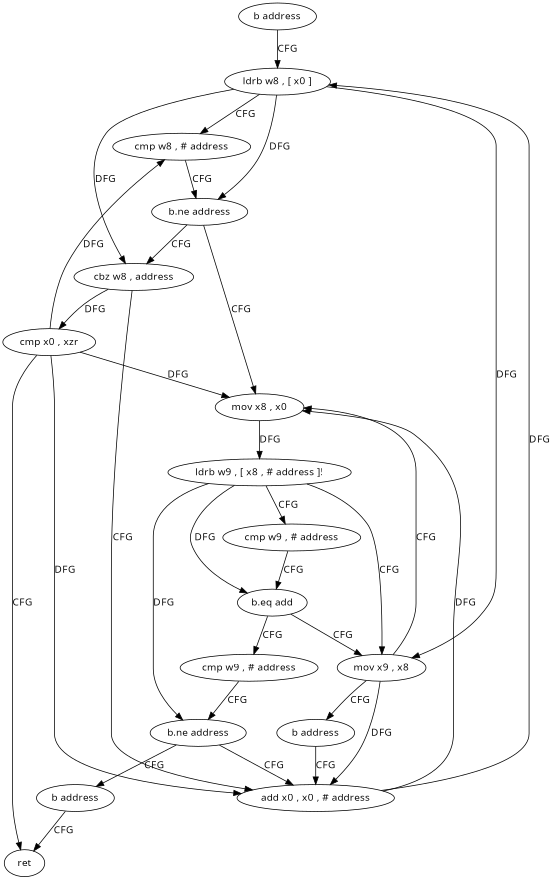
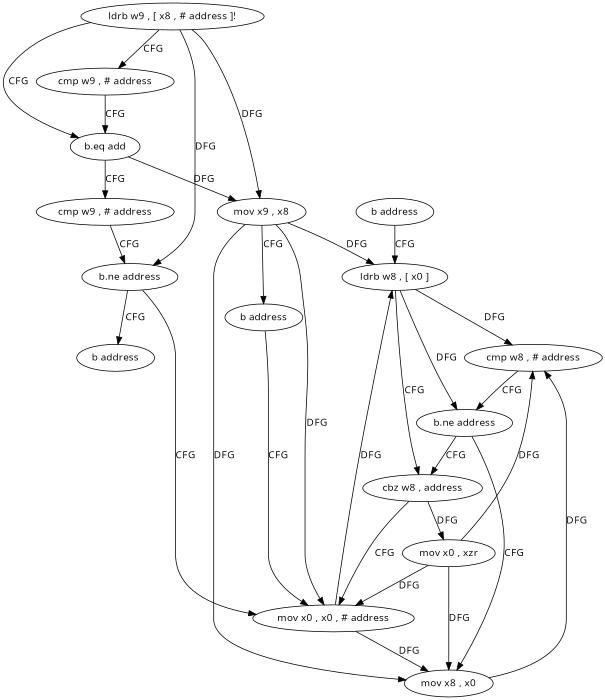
edge "ldrb w8 , [ x0 ]" -> "cmp w8 , # address": label "CFG" -> "DFG"
edge "ldrb w8 , [ x0 ]" -> "cbz w8 , address": label "DFG" -> "CFG"
edge "ldrb w8 , [ x0 ]" -> "mov x9 , x8": reversed
node "cmp x0 , xzr": label "cmp x0 , xzr" -> "mov x0 , xzr"
edge "mov x8 , x0" -> "ldrb w9 , [ x8 , # address ]!": now "mov x8 , x0" -> "cmp w8 , # address"
edge "ldrb w9 , [ x8 , # address ]!" -> "b.eq add": label "DFG" -> "CFG"
edge "mov x9 , x8" -> "mov x8 , x0": label "CFG" -> "DFG"
edge "ldrb w9 , [ x8 , # address ]!" -> "mov x9 , x8": label "CFG" -> "DFG"
edge "b.eq add" -> "mov x9 , x8": label "CFG" -> "DFG"
node "add x0 , x0 , # address": label "add x0 , x0 , # address" -> "mov x0 , x0 , # address"
node "ret": removed
